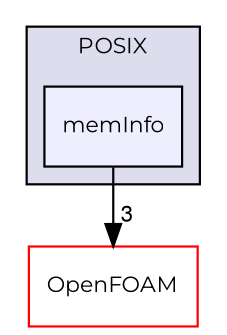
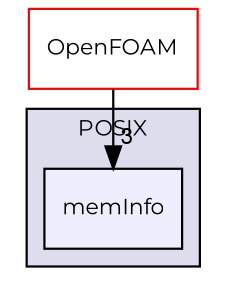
edge "memInfo" -> "OpenFOAM": reversed
